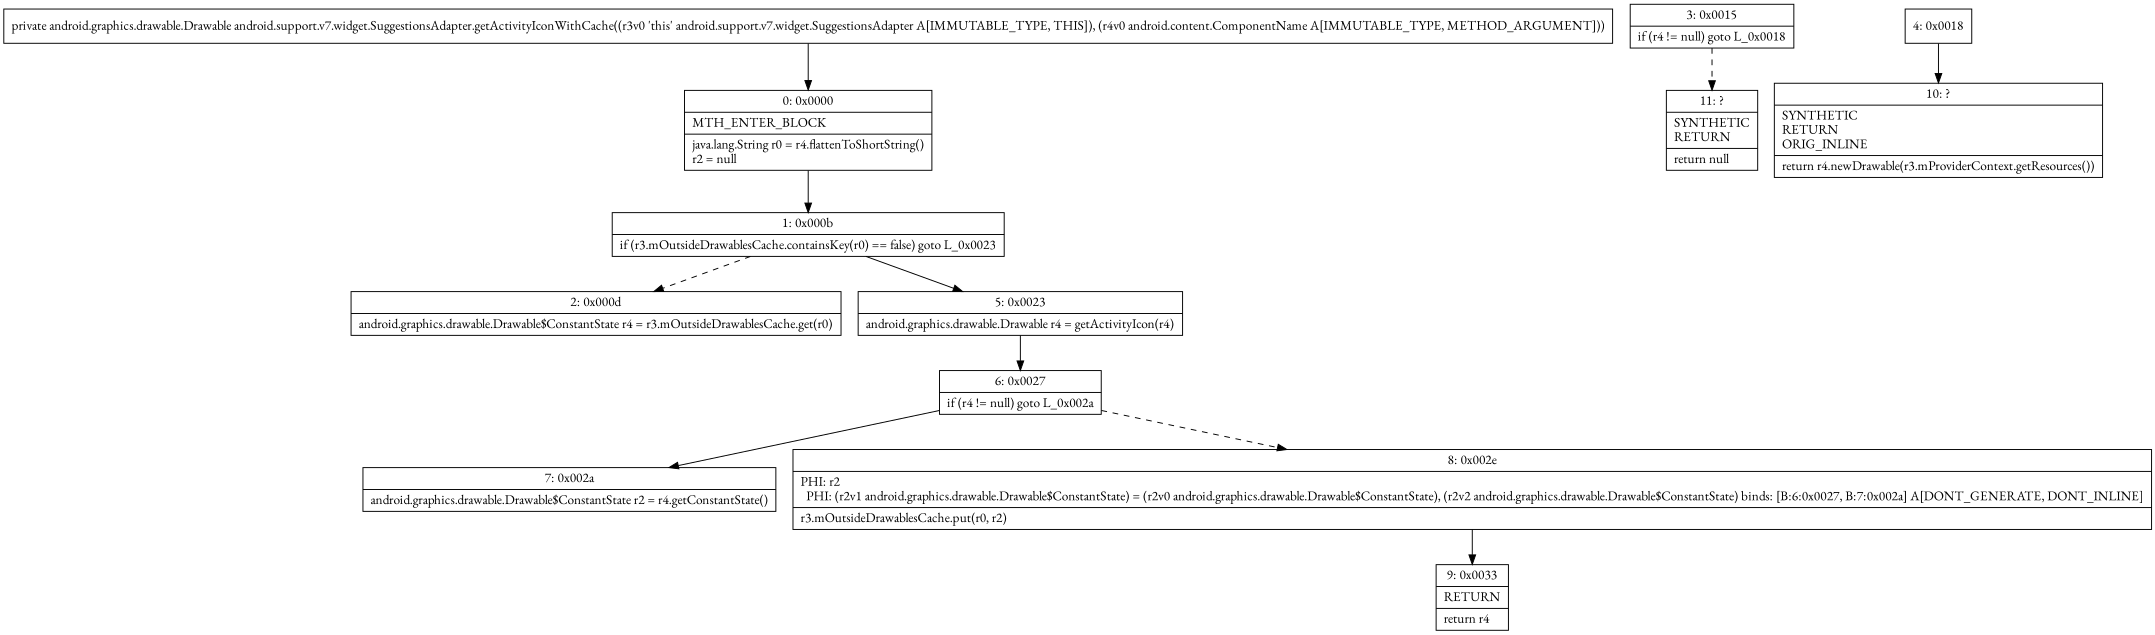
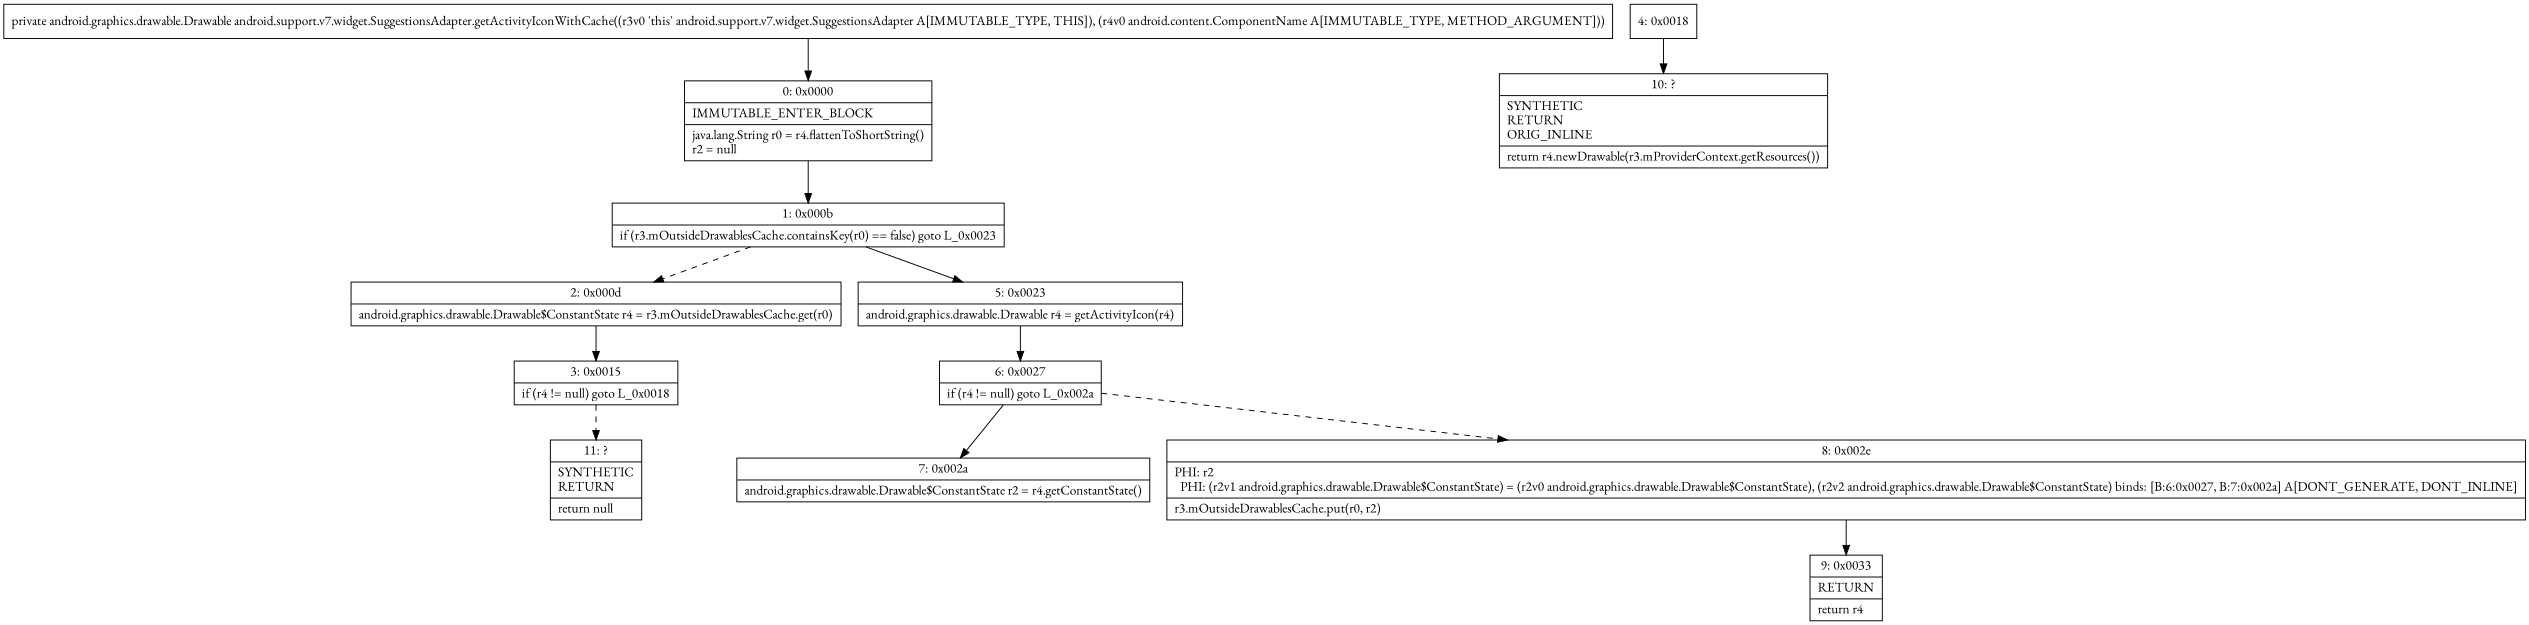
node "0: 0x0000": text "MTH_ENTER_BLOCK" -> "IMMUTABLE_ENTER_BLOCK"
edge "2: 0x000d" -> "3: 0x0015": added
